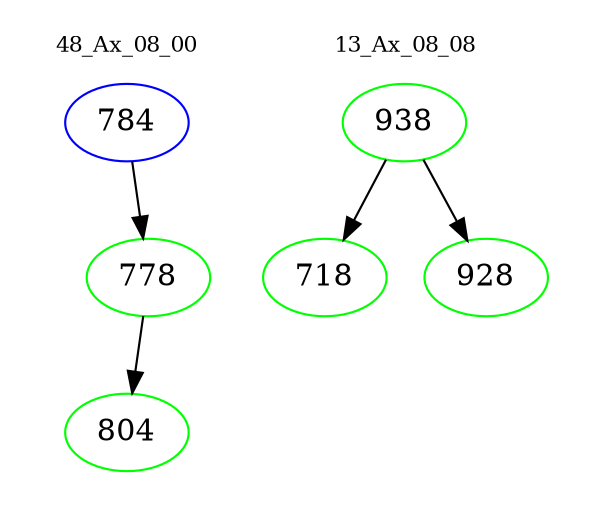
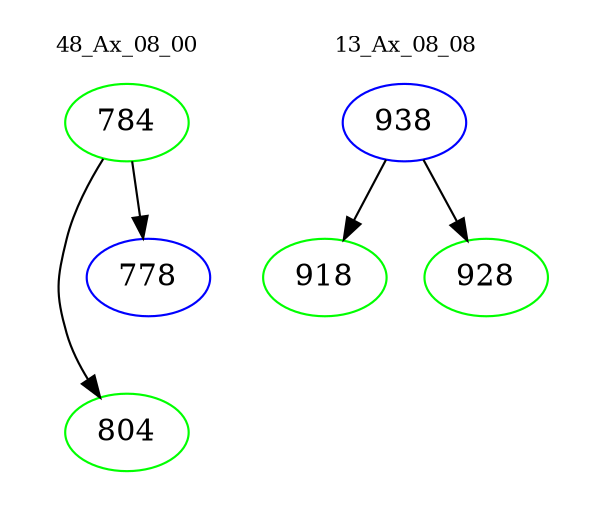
node "784": color blue -> green
node "938": color green -> blue
node "778": color green -> blue
node "718": label "718" -> "918"
edge "778" -> "804": now "784" -> "804"
